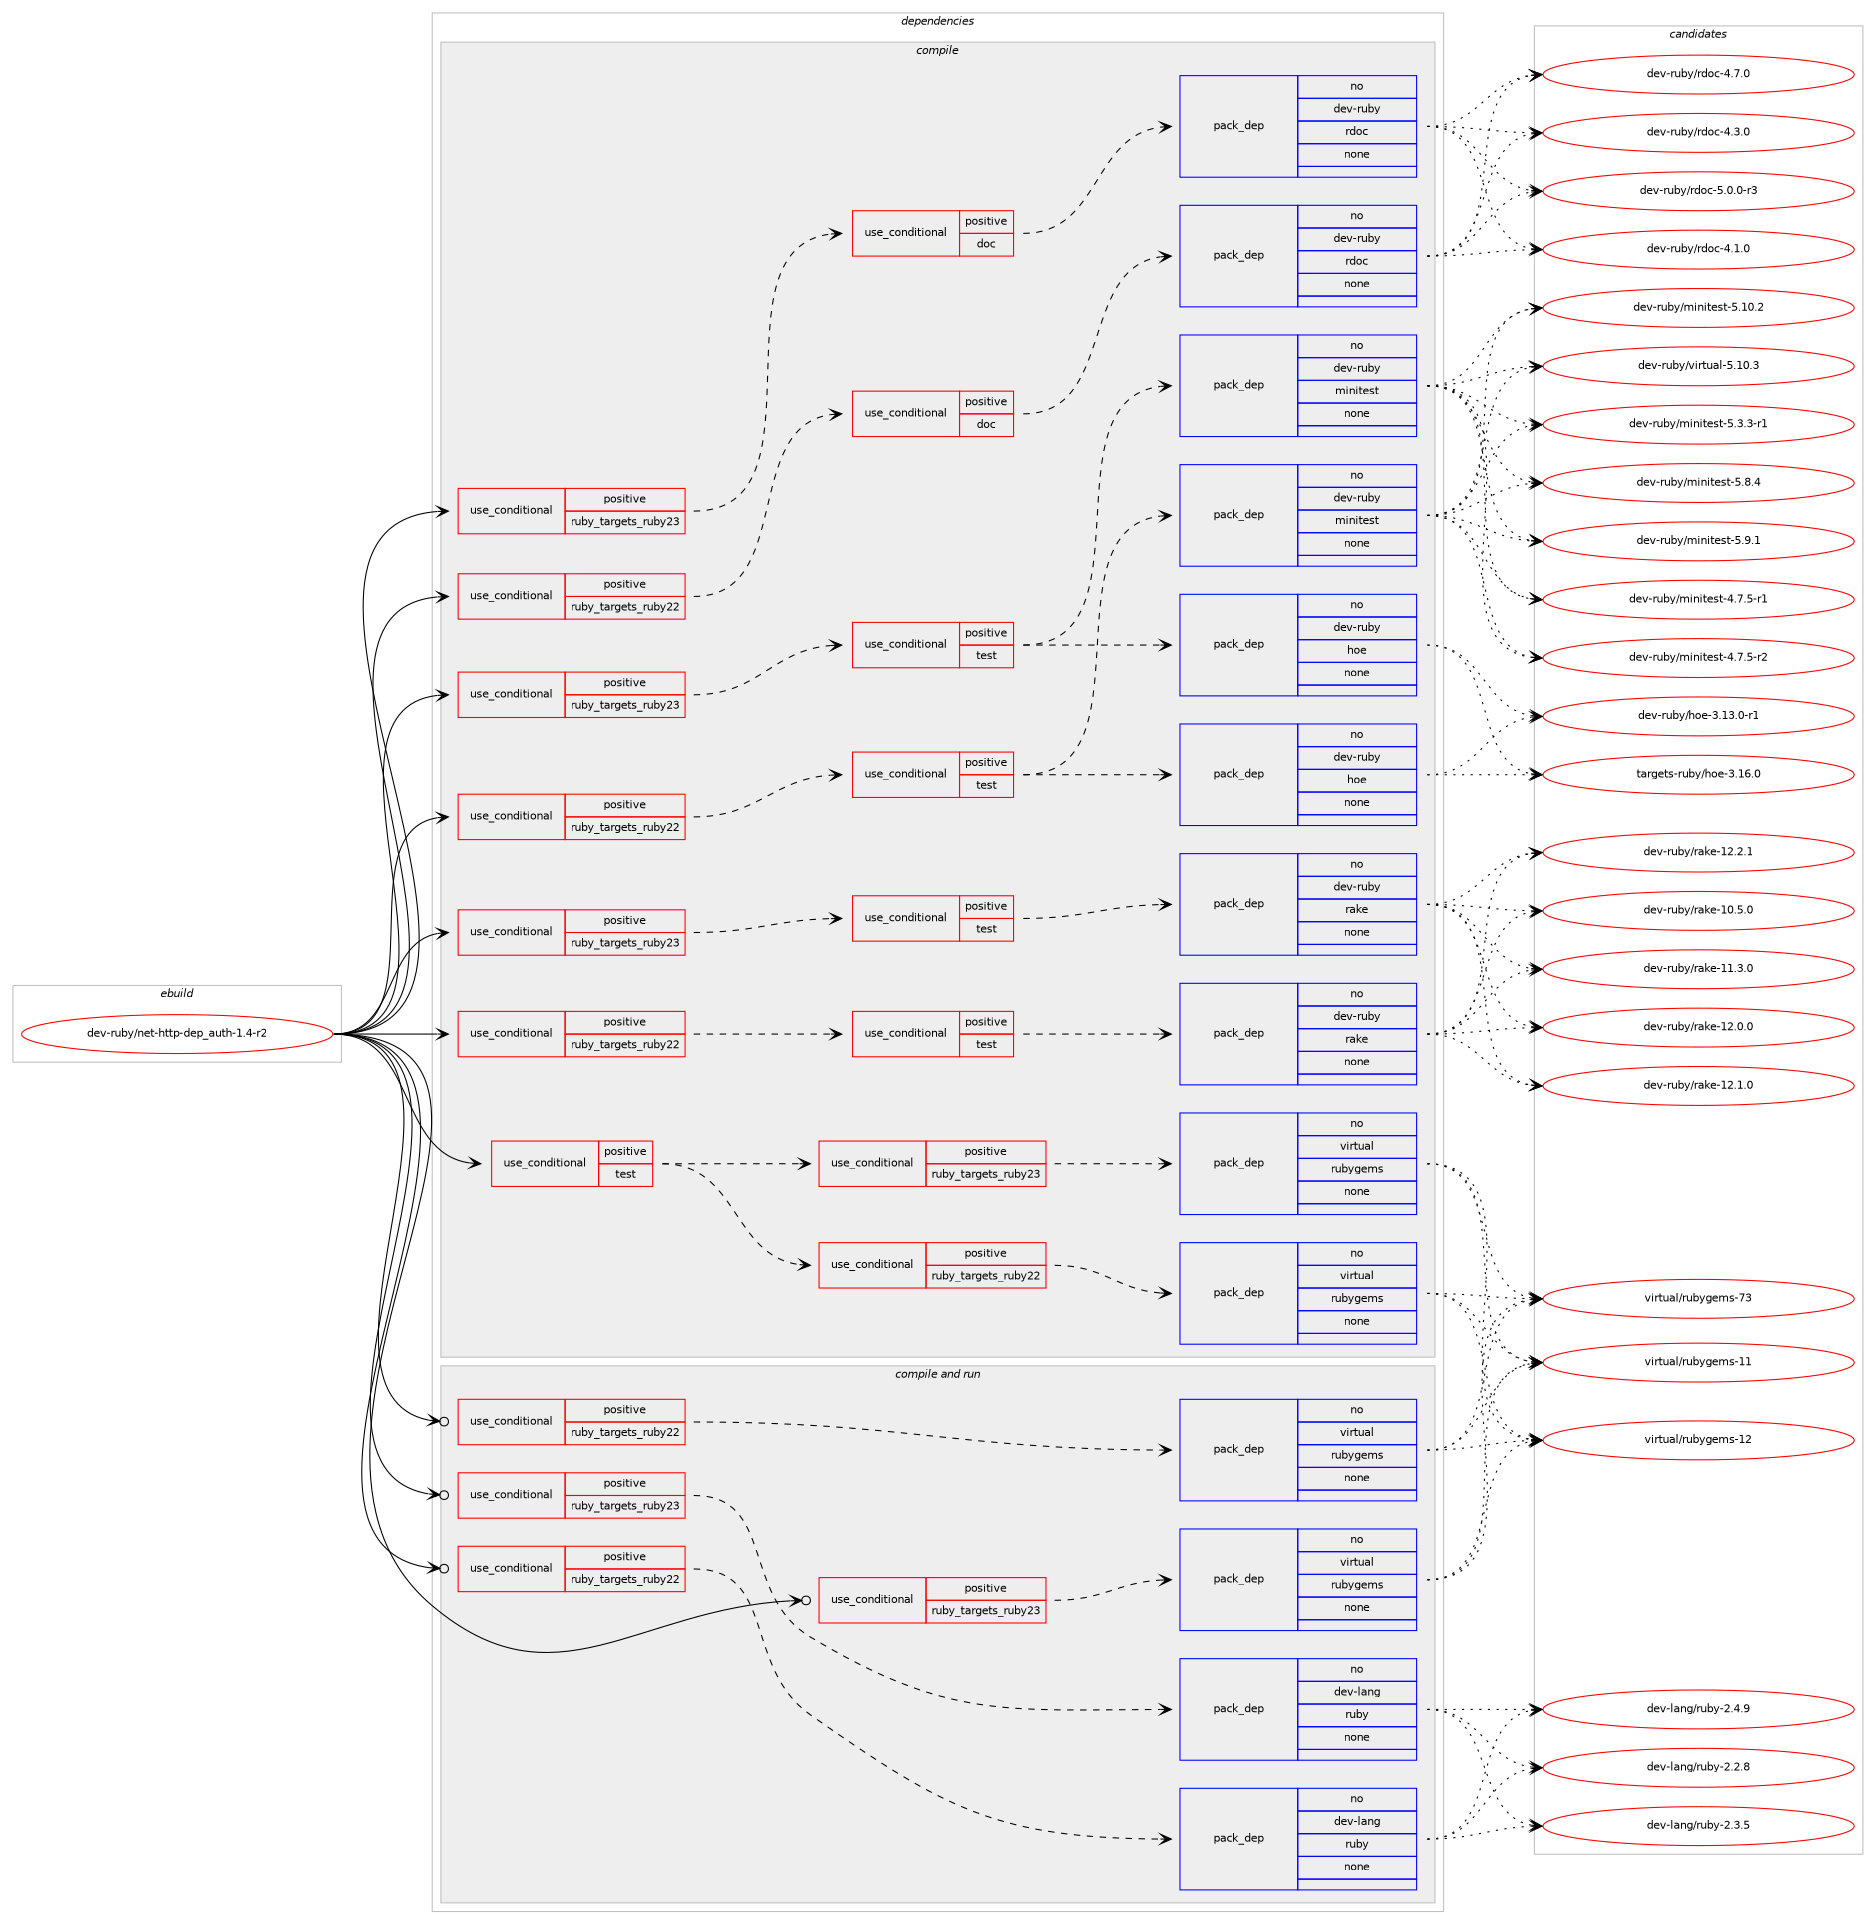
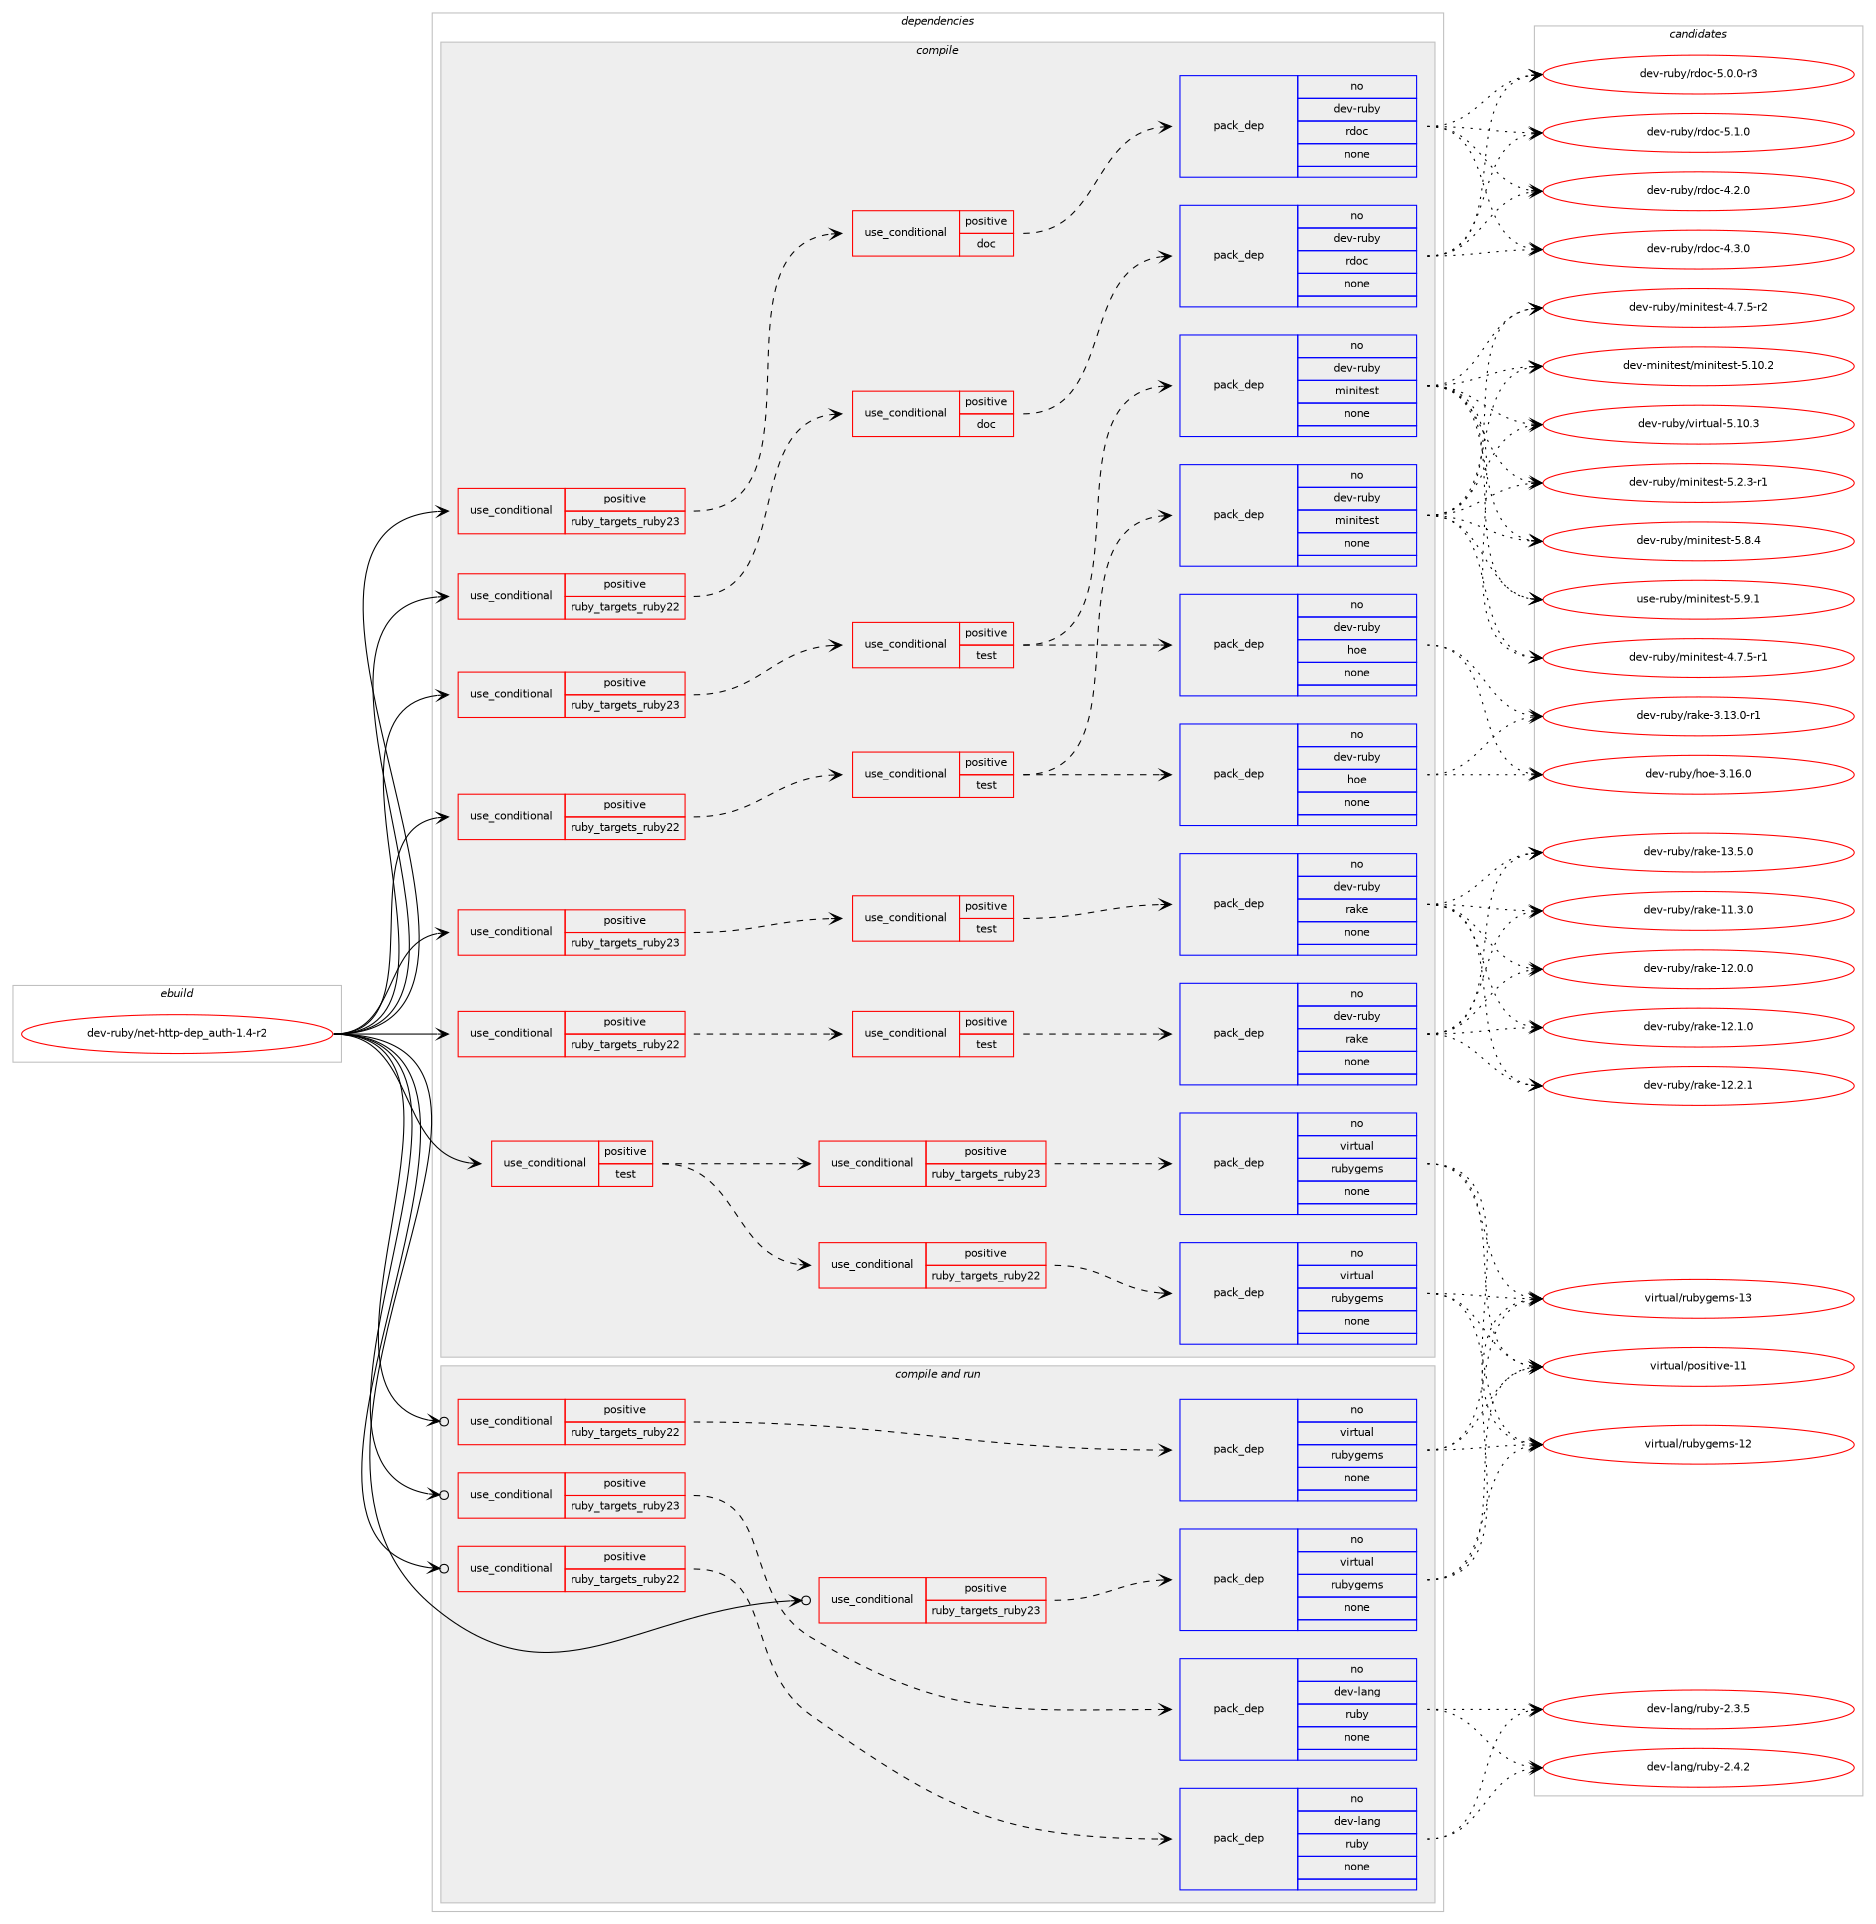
node "dev-ruby/rdoc-4.7.0": label "dev-ruby/rdoc-4.7.0" -> "dev-ruby/rdoc-4.2.0"
node "dev-ruby/rdoc-4.1.0": label "dev-ruby/rdoc-4.1.0" -> "dev-ruby/rdoc-5.1.0"
node "dev-ruby/minitest-5.10.2": label "dev-ruby/minitest-5.10.2" -> "dev-minitest/minitest-5.10.2"
node "dev-ruby/minitest-5.3.3-r1": label "dev-ruby/minitest-5.3.3-r1" -> "dev-ruby/minitest-5.2.3-r1"
node "dev-ruby/minitest-5.9.1": label "dev-ruby/minitest-5.9.1" -> "use-ruby/minitest-5.9.1"
node "dev-ruby/hoe-3.13.0-r1": label "dev-ruby/hoe-3.13.0-r1" -> "dev-ruby/rake-3.13.0-r1"
node "targets-ruby/hoe-3.16.0": label "targets-ruby/hoe-3.16.0" -> "dev-ruby/hoe-3.16.0"
node "dev-ruby/rake-10.5.0": label "dev-ruby/rake-10.5.0" -> "dev-ruby/rake-13.5.0"
node "virtual/rubygems-73": label "virtual/rubygems-73" -> "virtual/rubygems-13"
node "virtual/rubygems-11": label "virtual/rubygems-11" -> "virtual/positive-11"
node "dev-lang/ruby-2.4.9": label "dev-lang/ruby-2.4.9" -> "dev-lang/ruby-2.4.2"
node "dev-lang/ruby-2.2.8": removed
